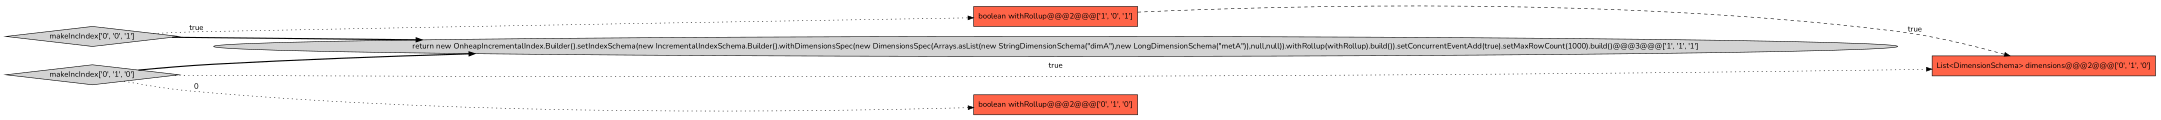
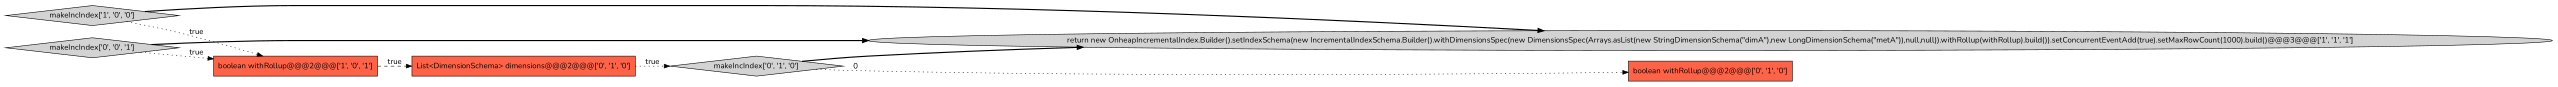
node "makeIncIndex['1', '0', '0']": added
edge "makeIncIndex['0', '1', '0']" -> "List<DimensionSchema> dimensions@@@2@@@['0', '1', '0']": reversed
